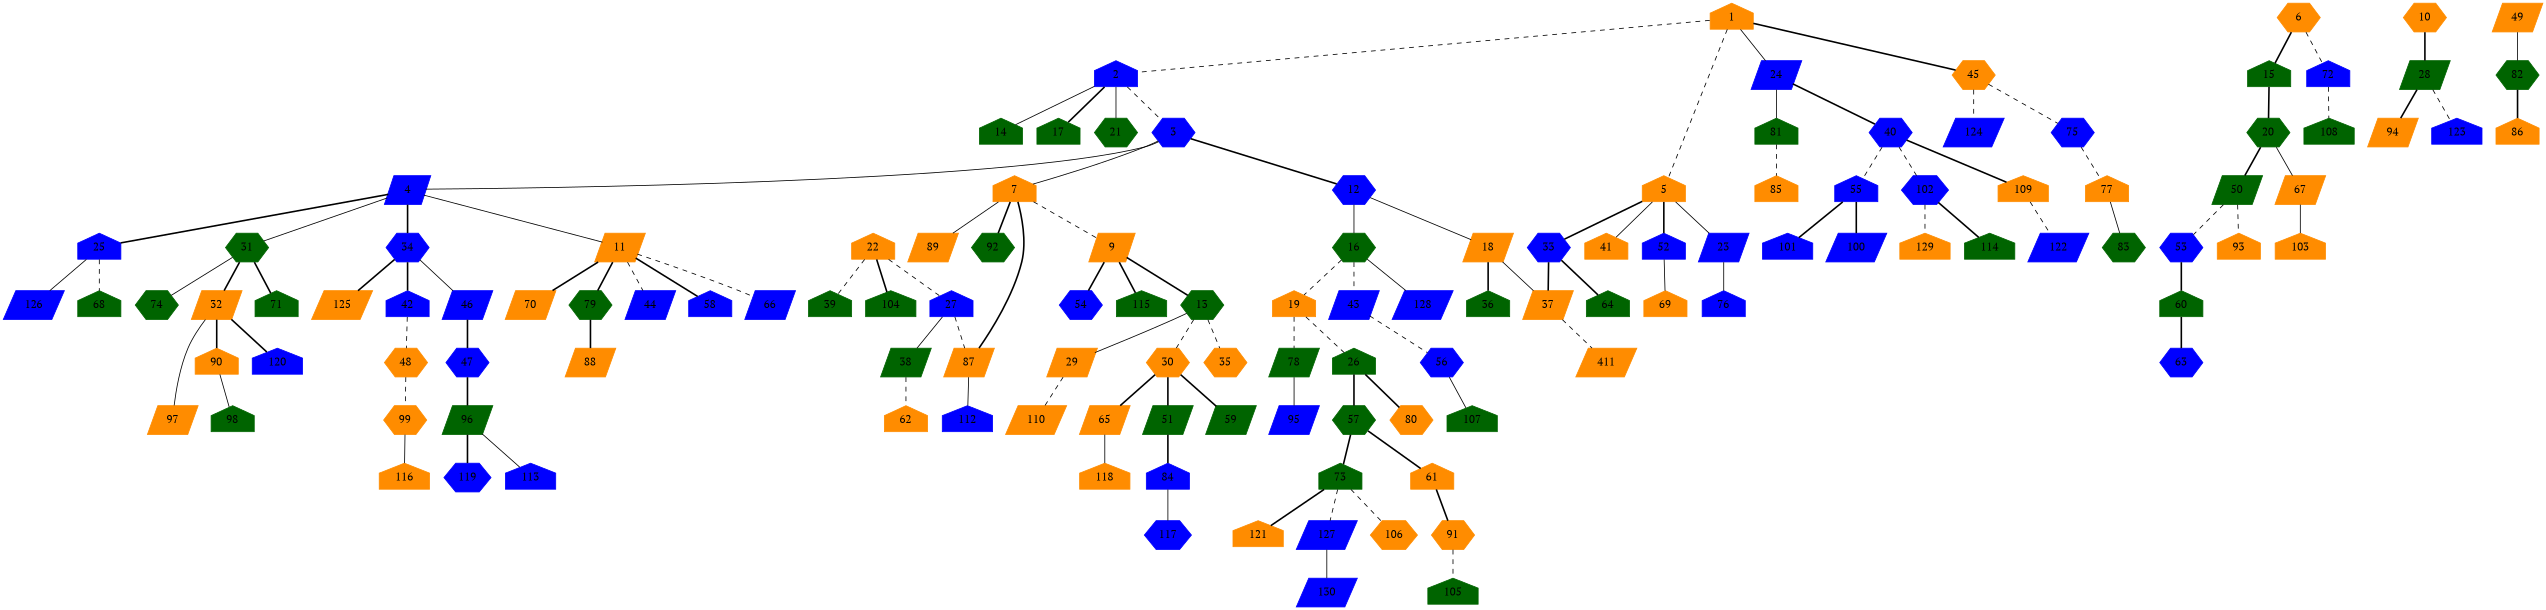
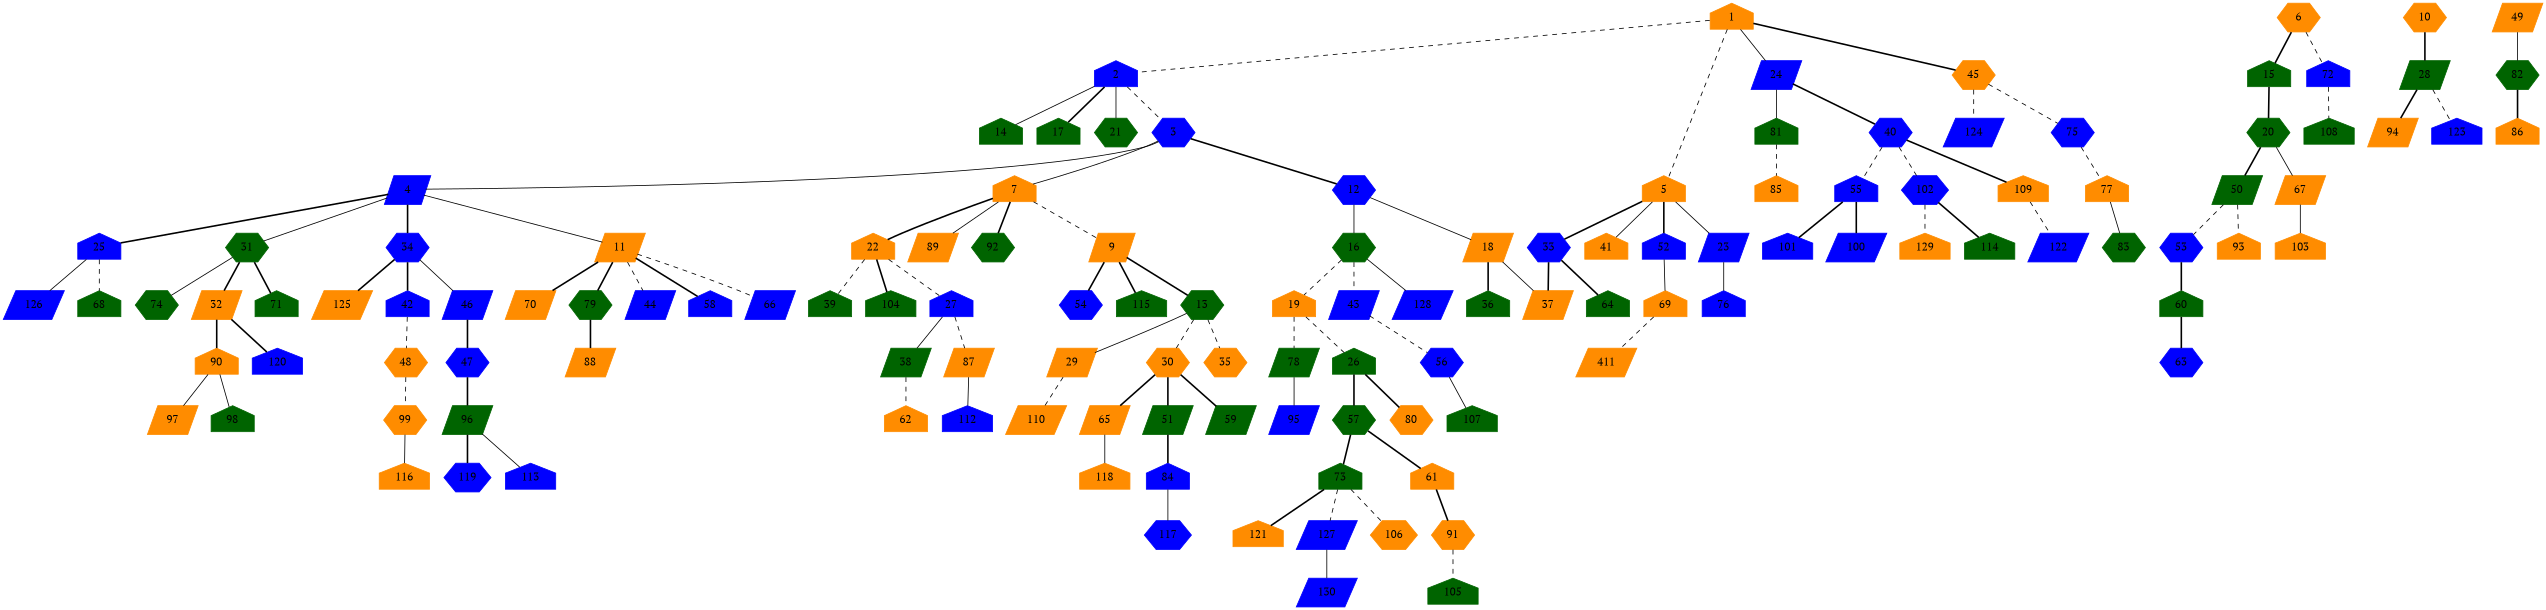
edge "7" -- "87": now "7" -- "22"
edge "37" -- "411": now "69" -- "411"
edge "32" -- "97": now "90" -- "97"
